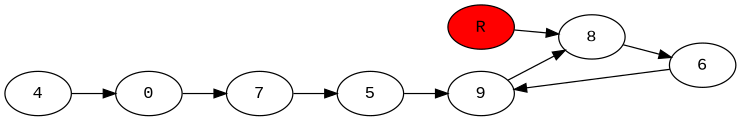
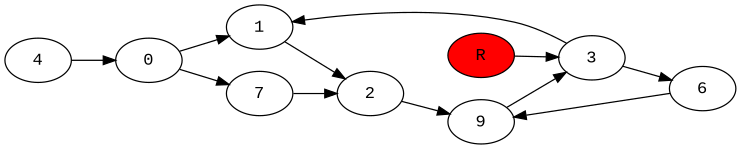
node "1": added
node "8": label "8" -> "3"
node "5": label "5" -> "2"
